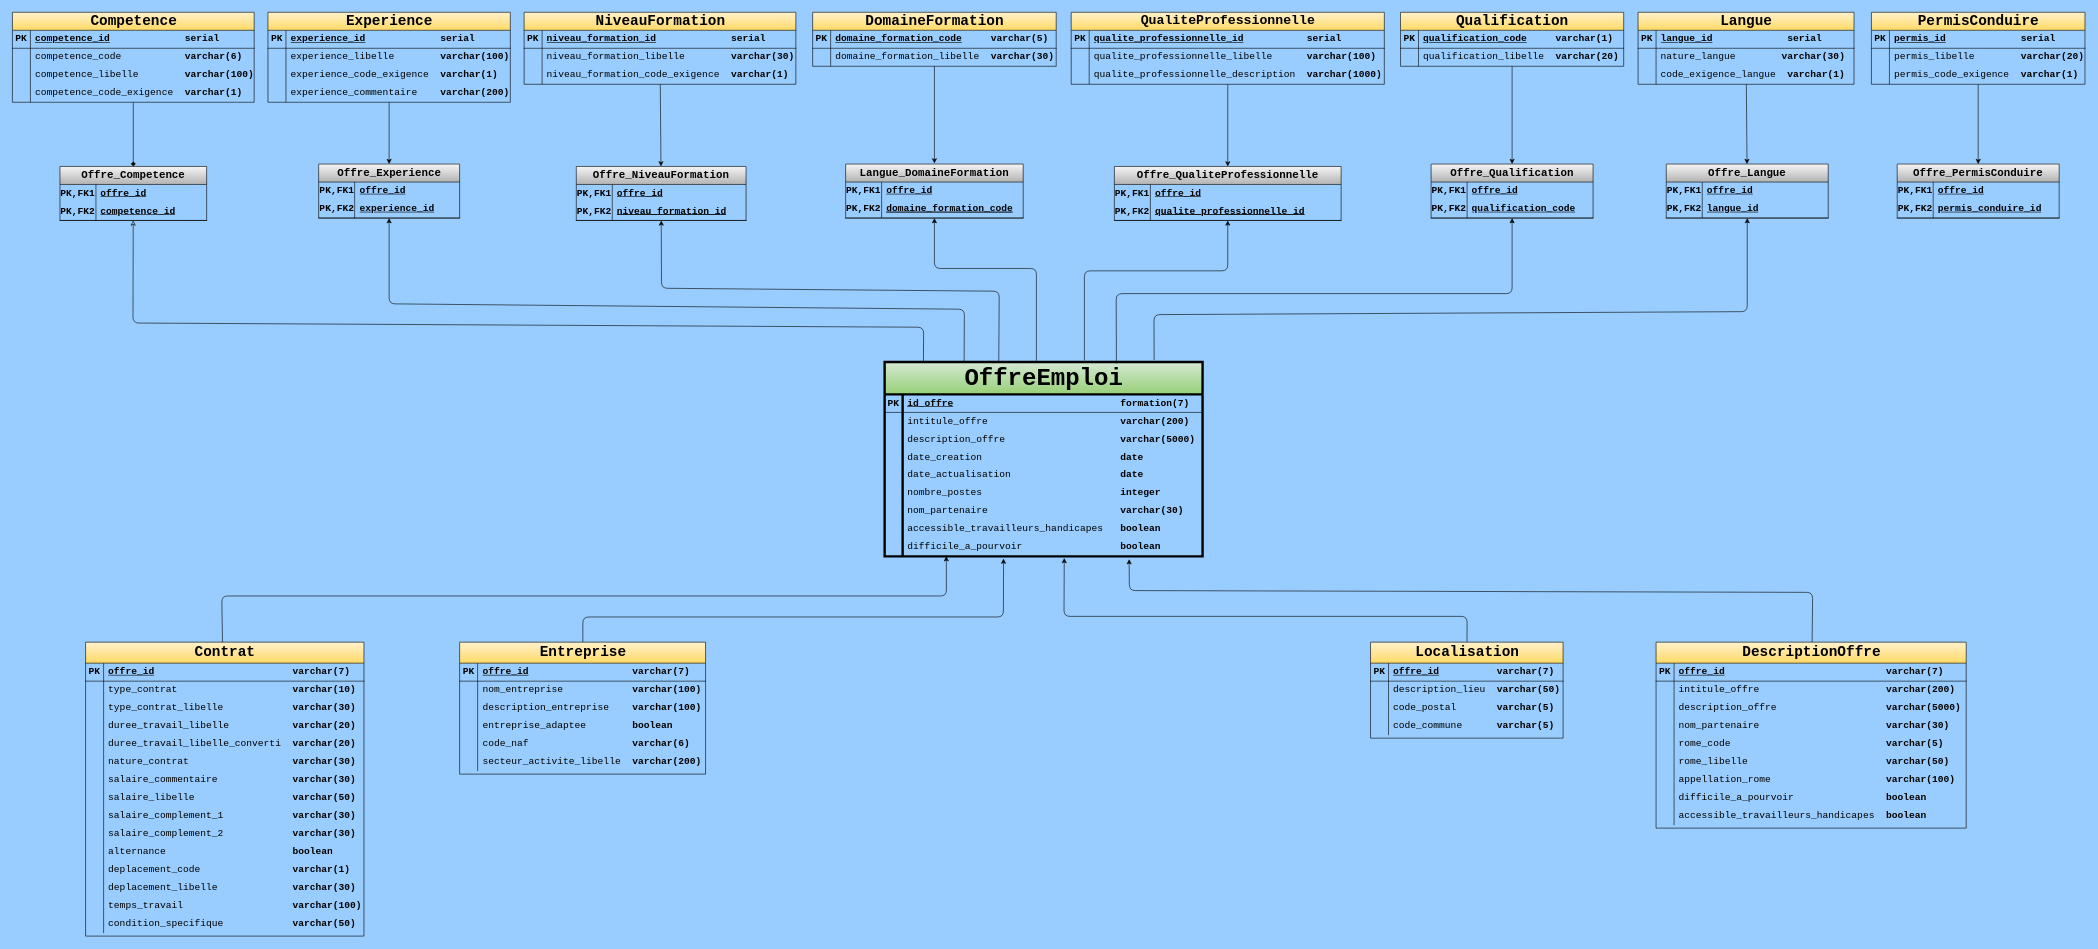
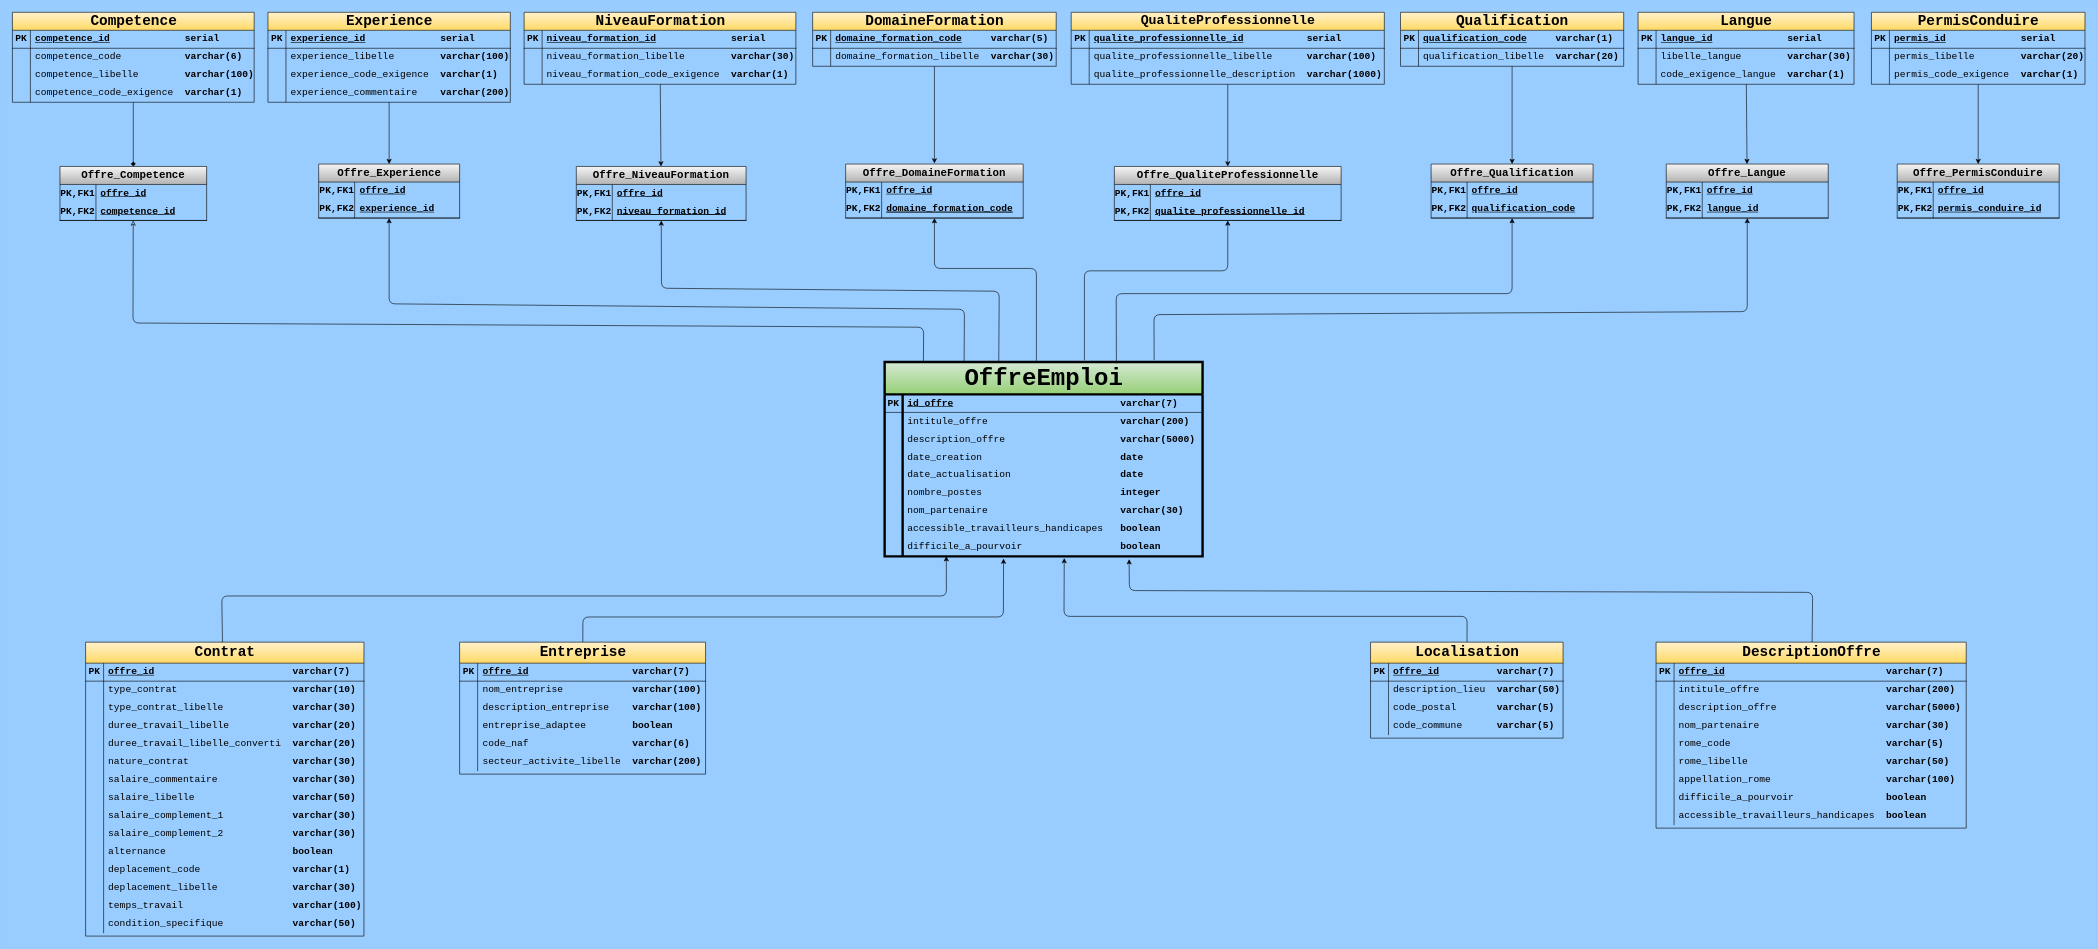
node "nature_langue varchar(30)": label "nature_langue varchar(30)" -> "libelle_langue varchar(30)"
node "Langue_DomaineFormation": label "Langue_DomaineFormation" -> "Offre_DomaineFormation"
node "id_offre formation(7)": label "id_offre formation(7)" -> "id_offre varchar(7)"
